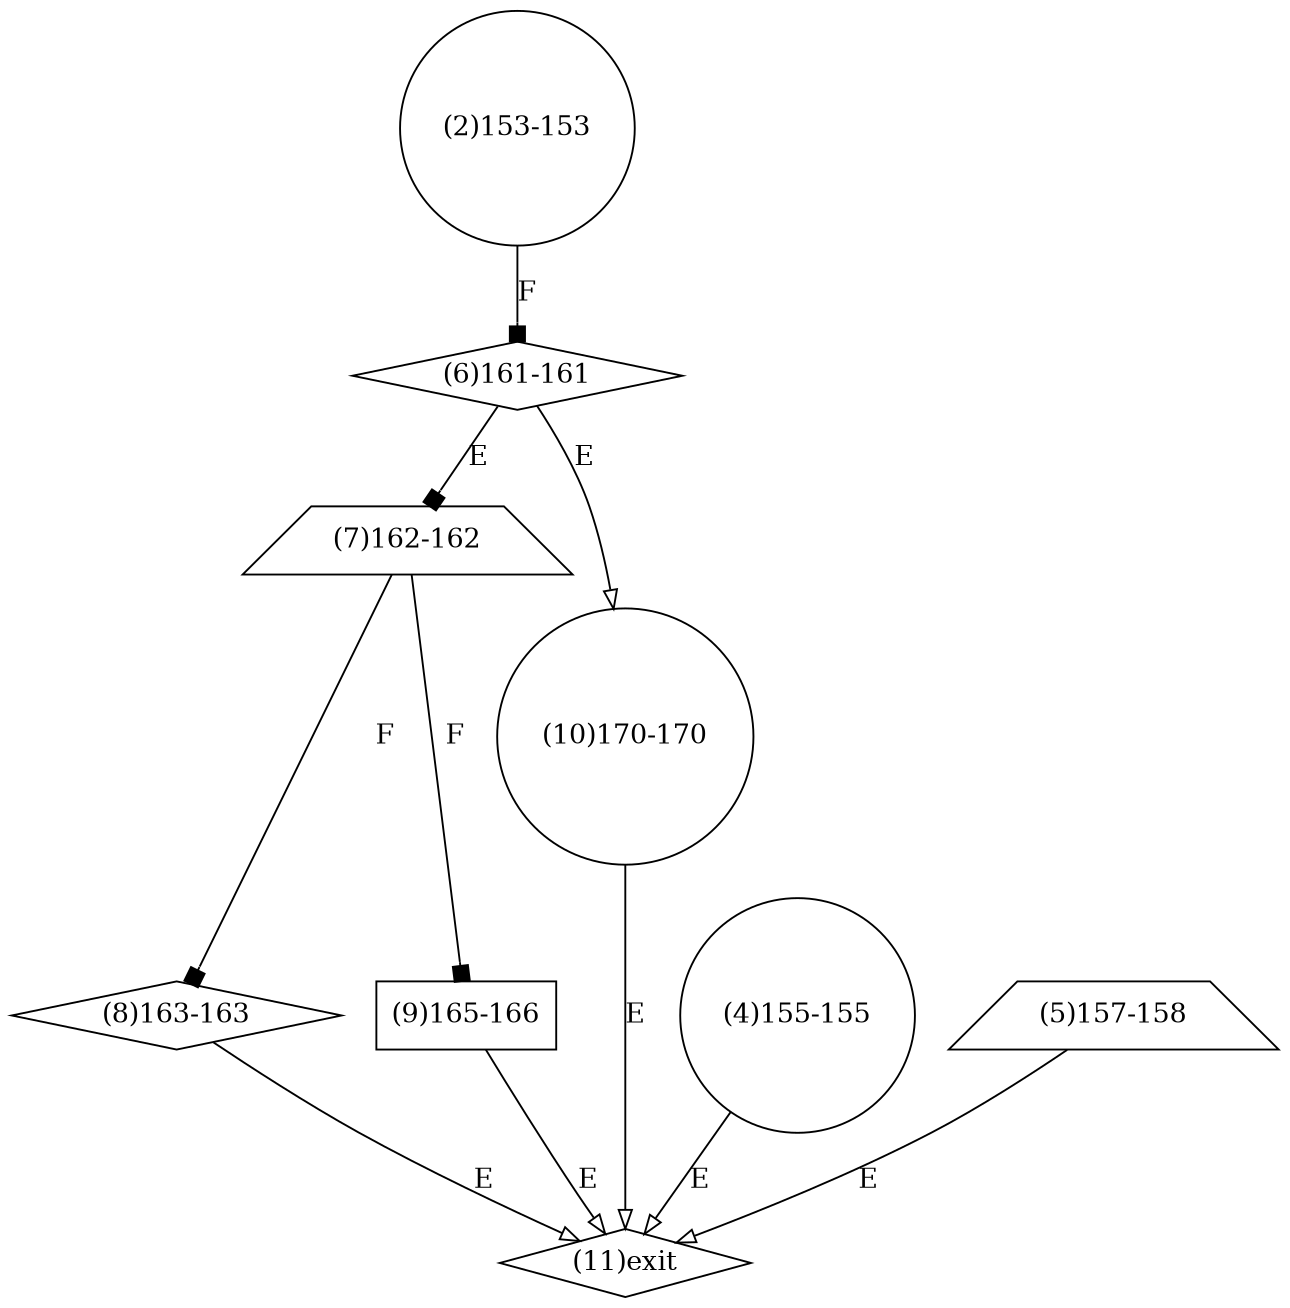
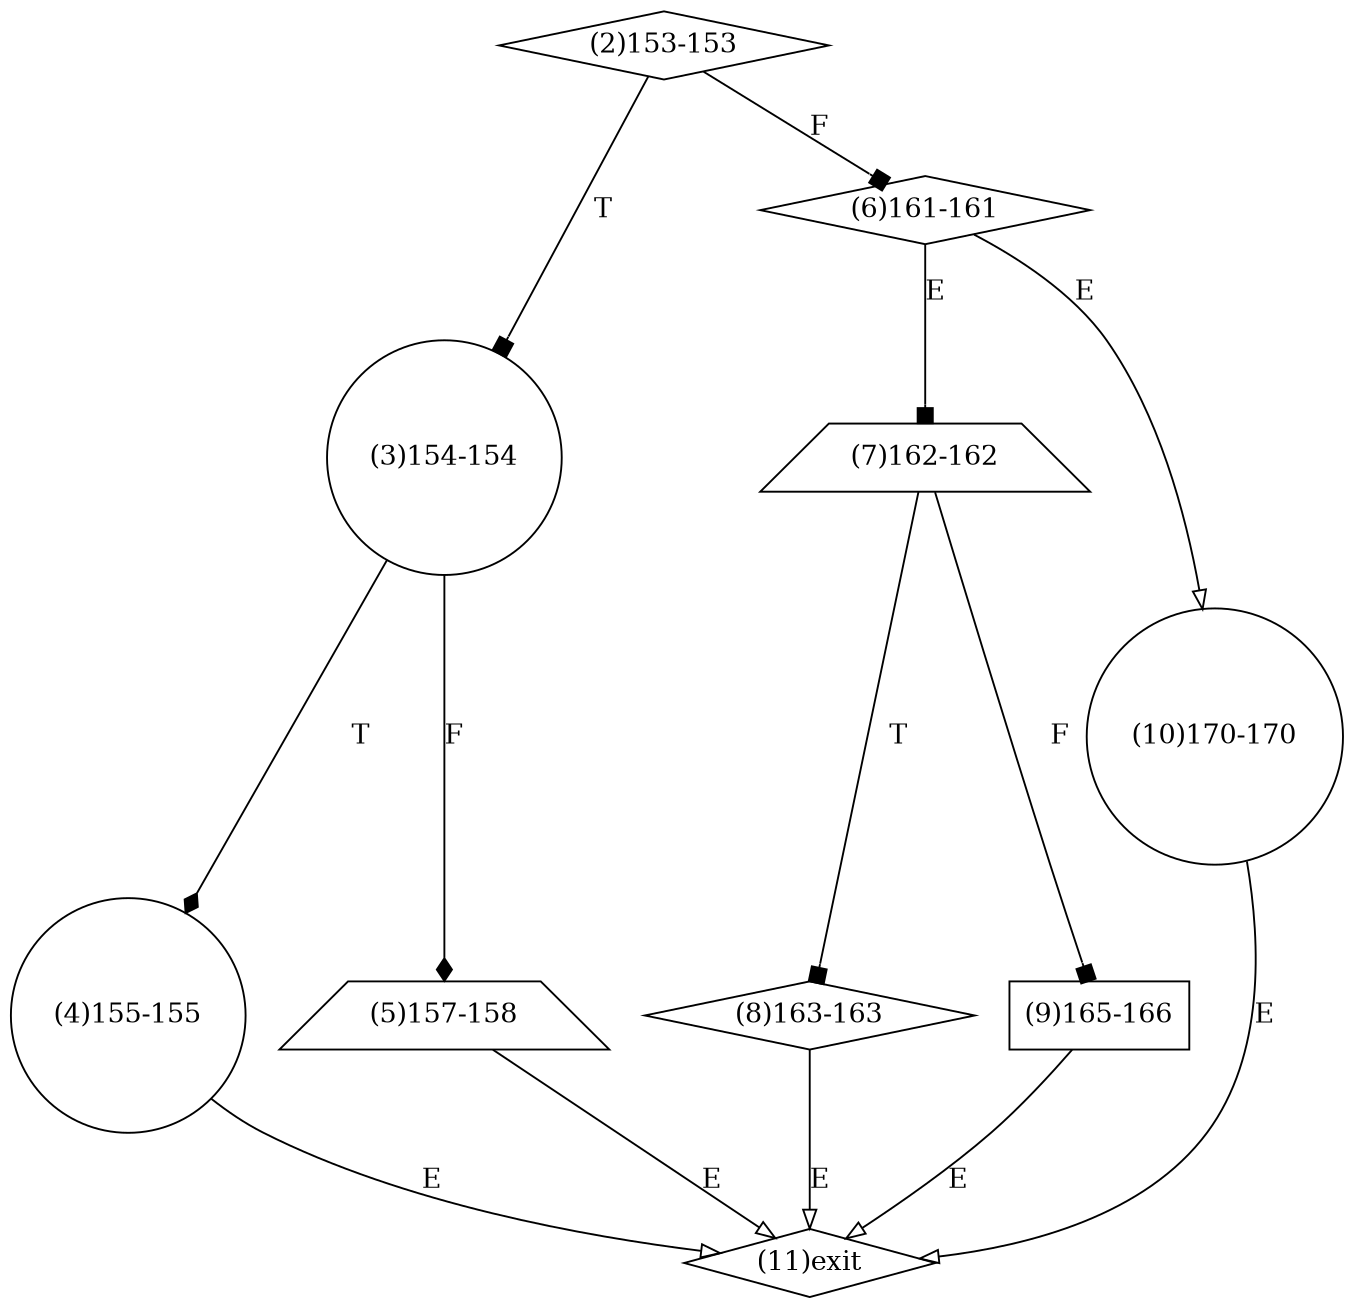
node "(2)153-153": shape circle -> diamond
node "(3)154-154": added
edge "(7)162-162" -> "(8)163-163": label "F" -> "T"
